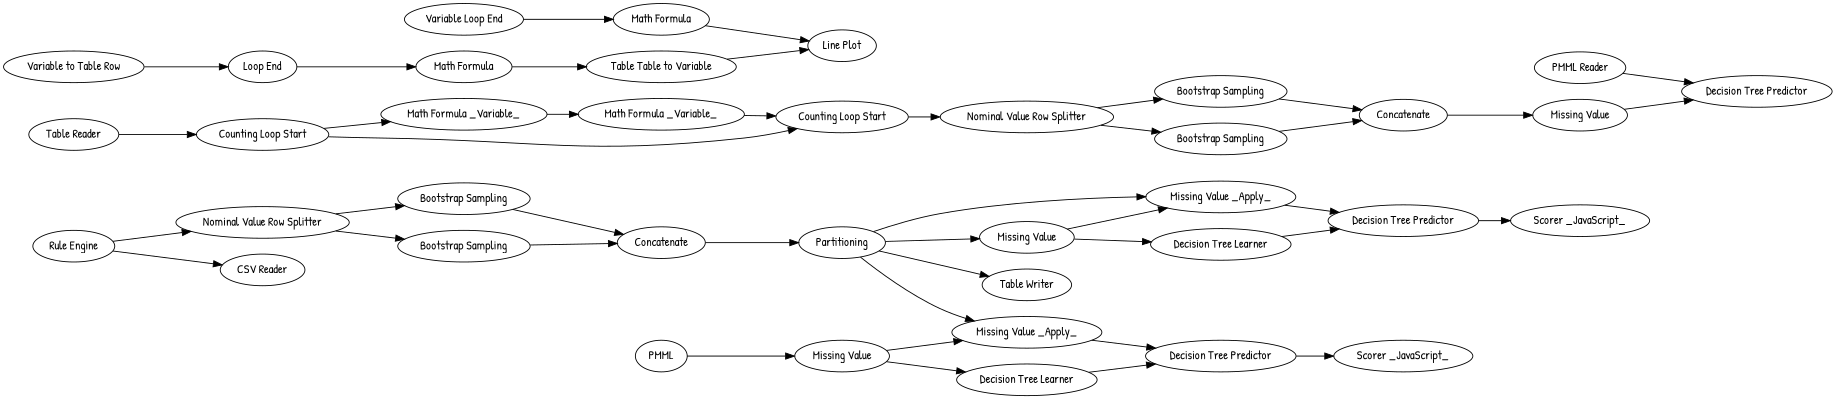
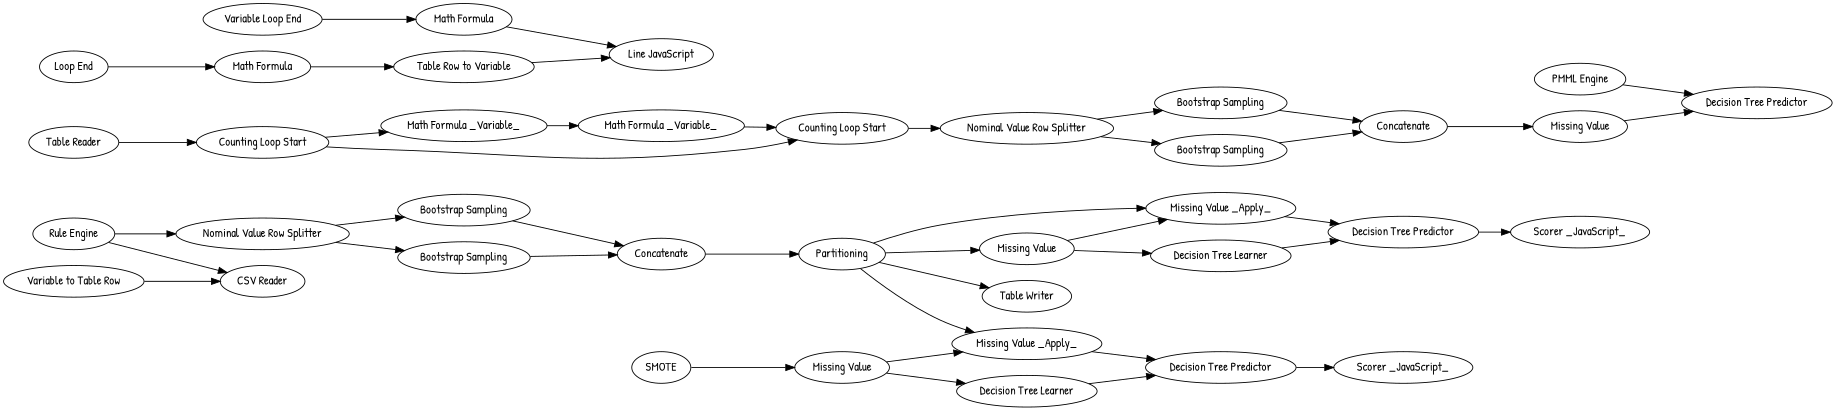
node "Line Plot": label "Line Plot" -> "Line JavaScript"
edge "Variable to Table Row" -> "Loop End": now "Variable to Table Row" -> "CSV Reader"
node "Table Table to Variable": label "Table Table to Variable" -> "Table Row to Variable"
node "PMML Reader": label "PMML Reader" -> "PMML Engine"
node "PMML": label "PMML" -> "SMOTE"
